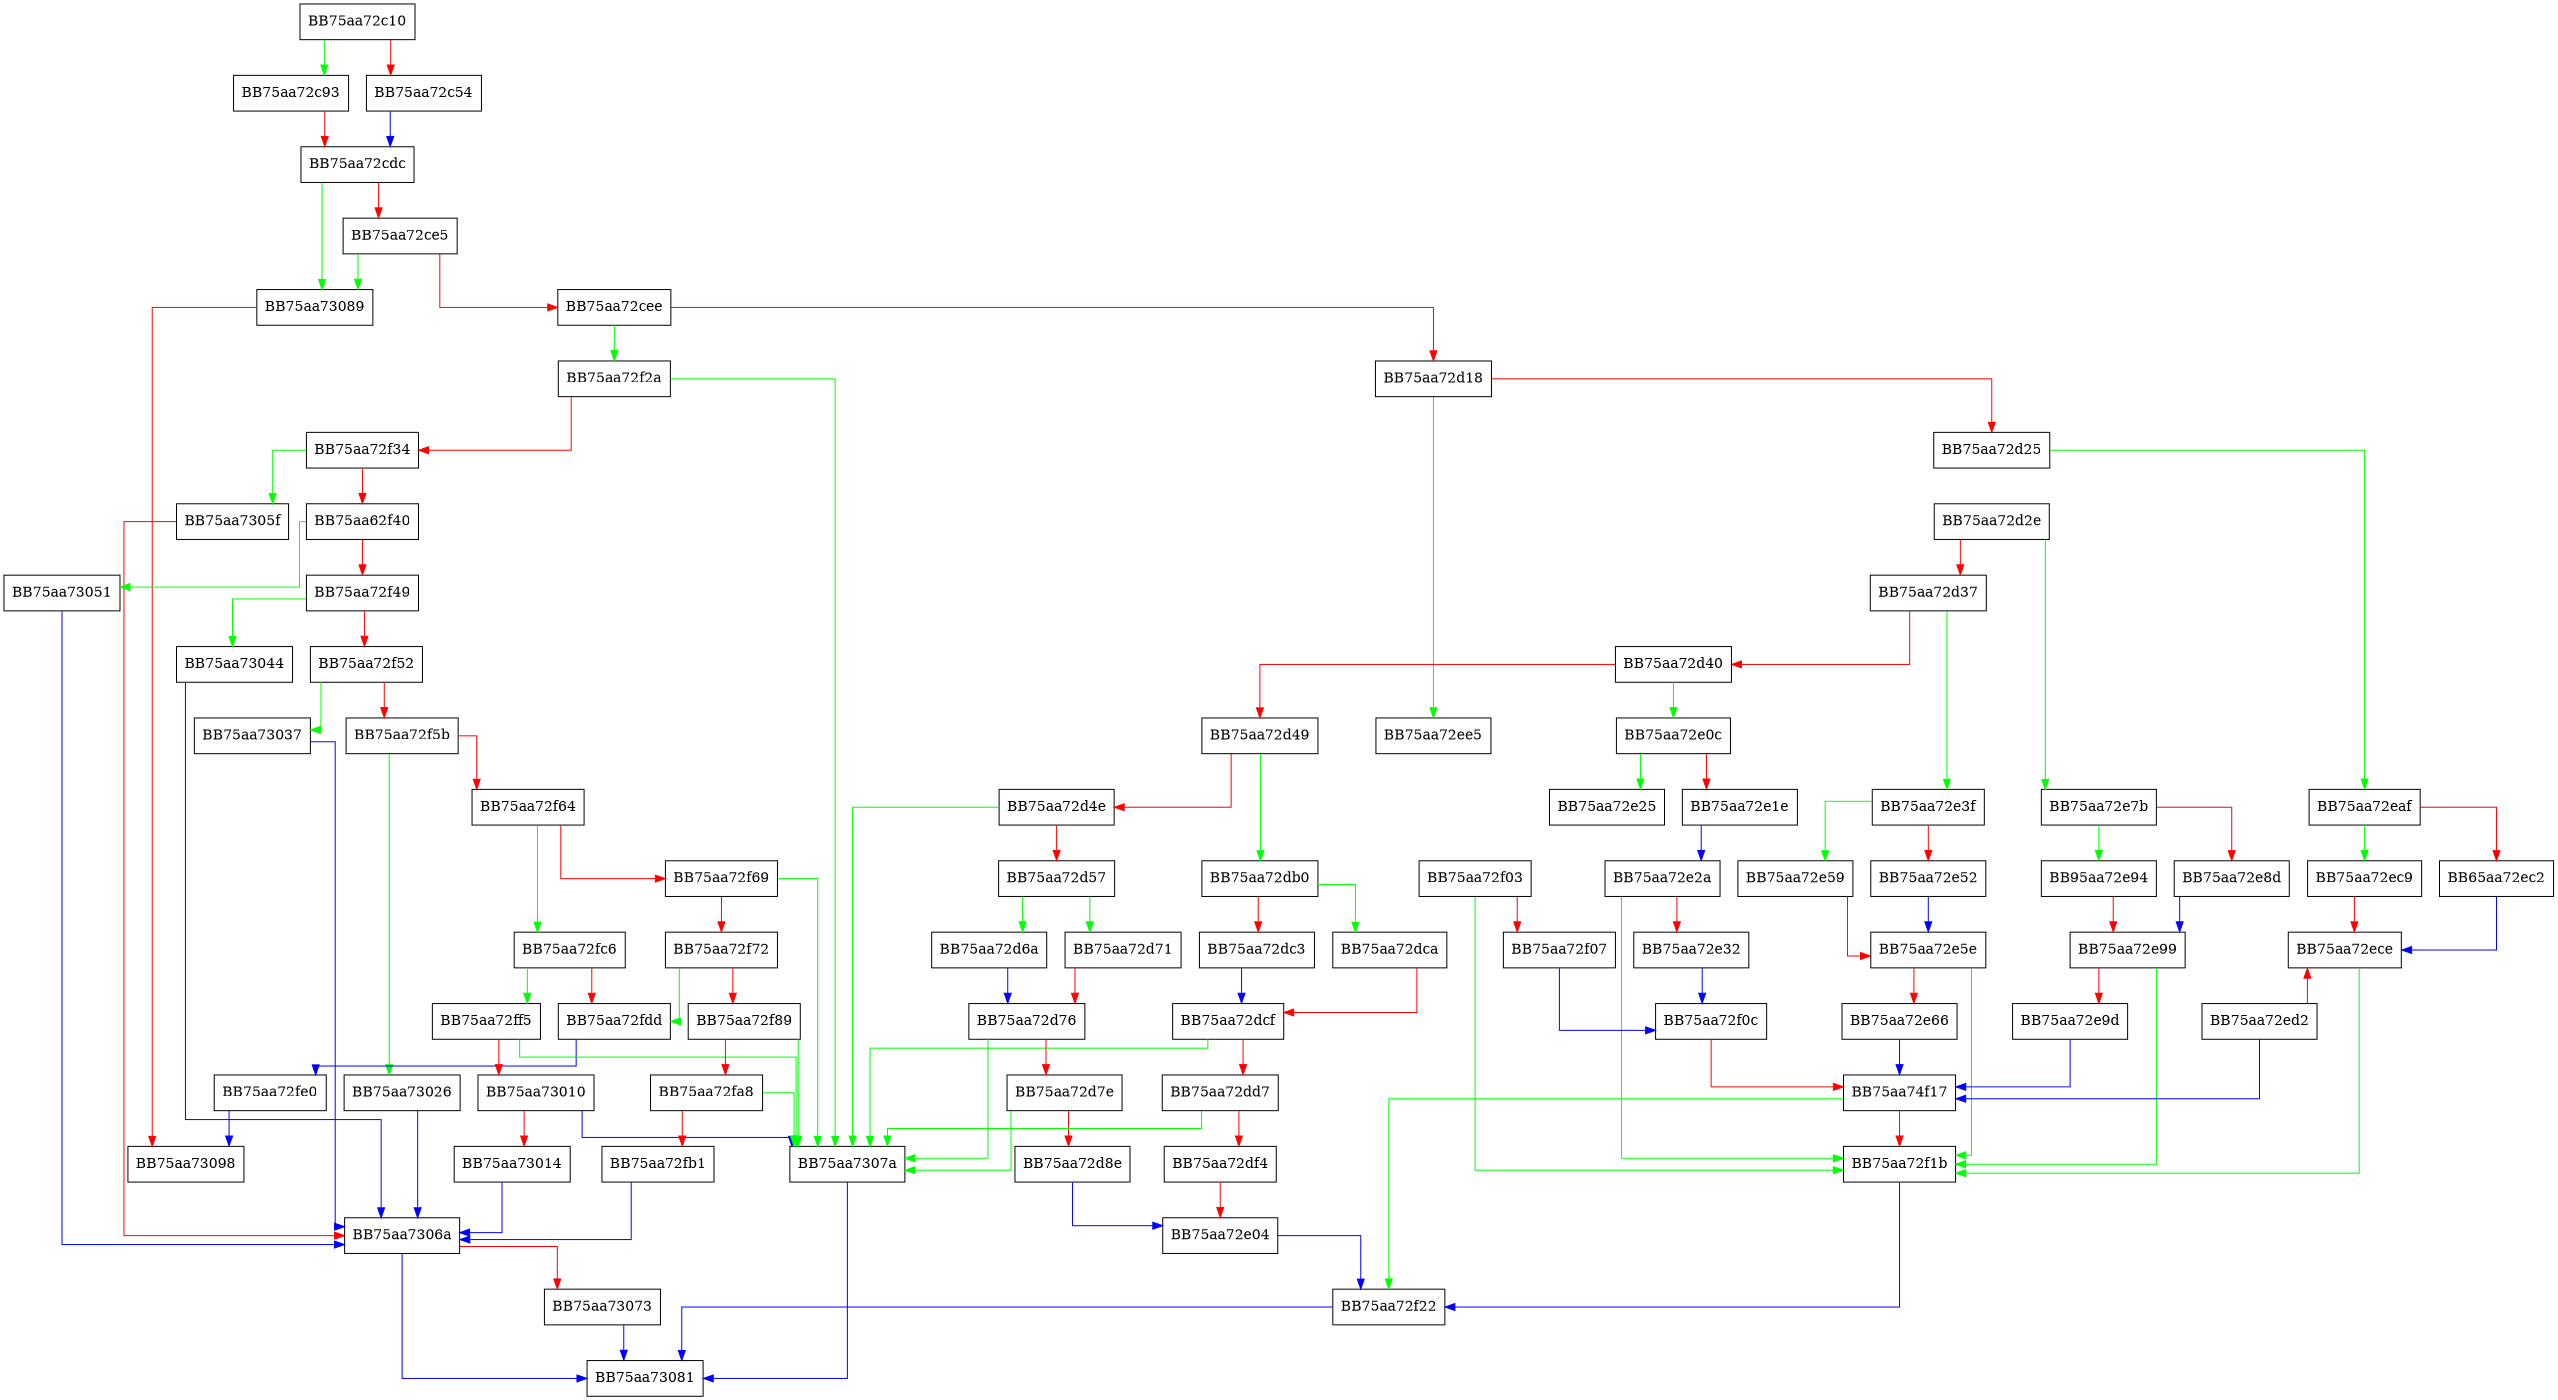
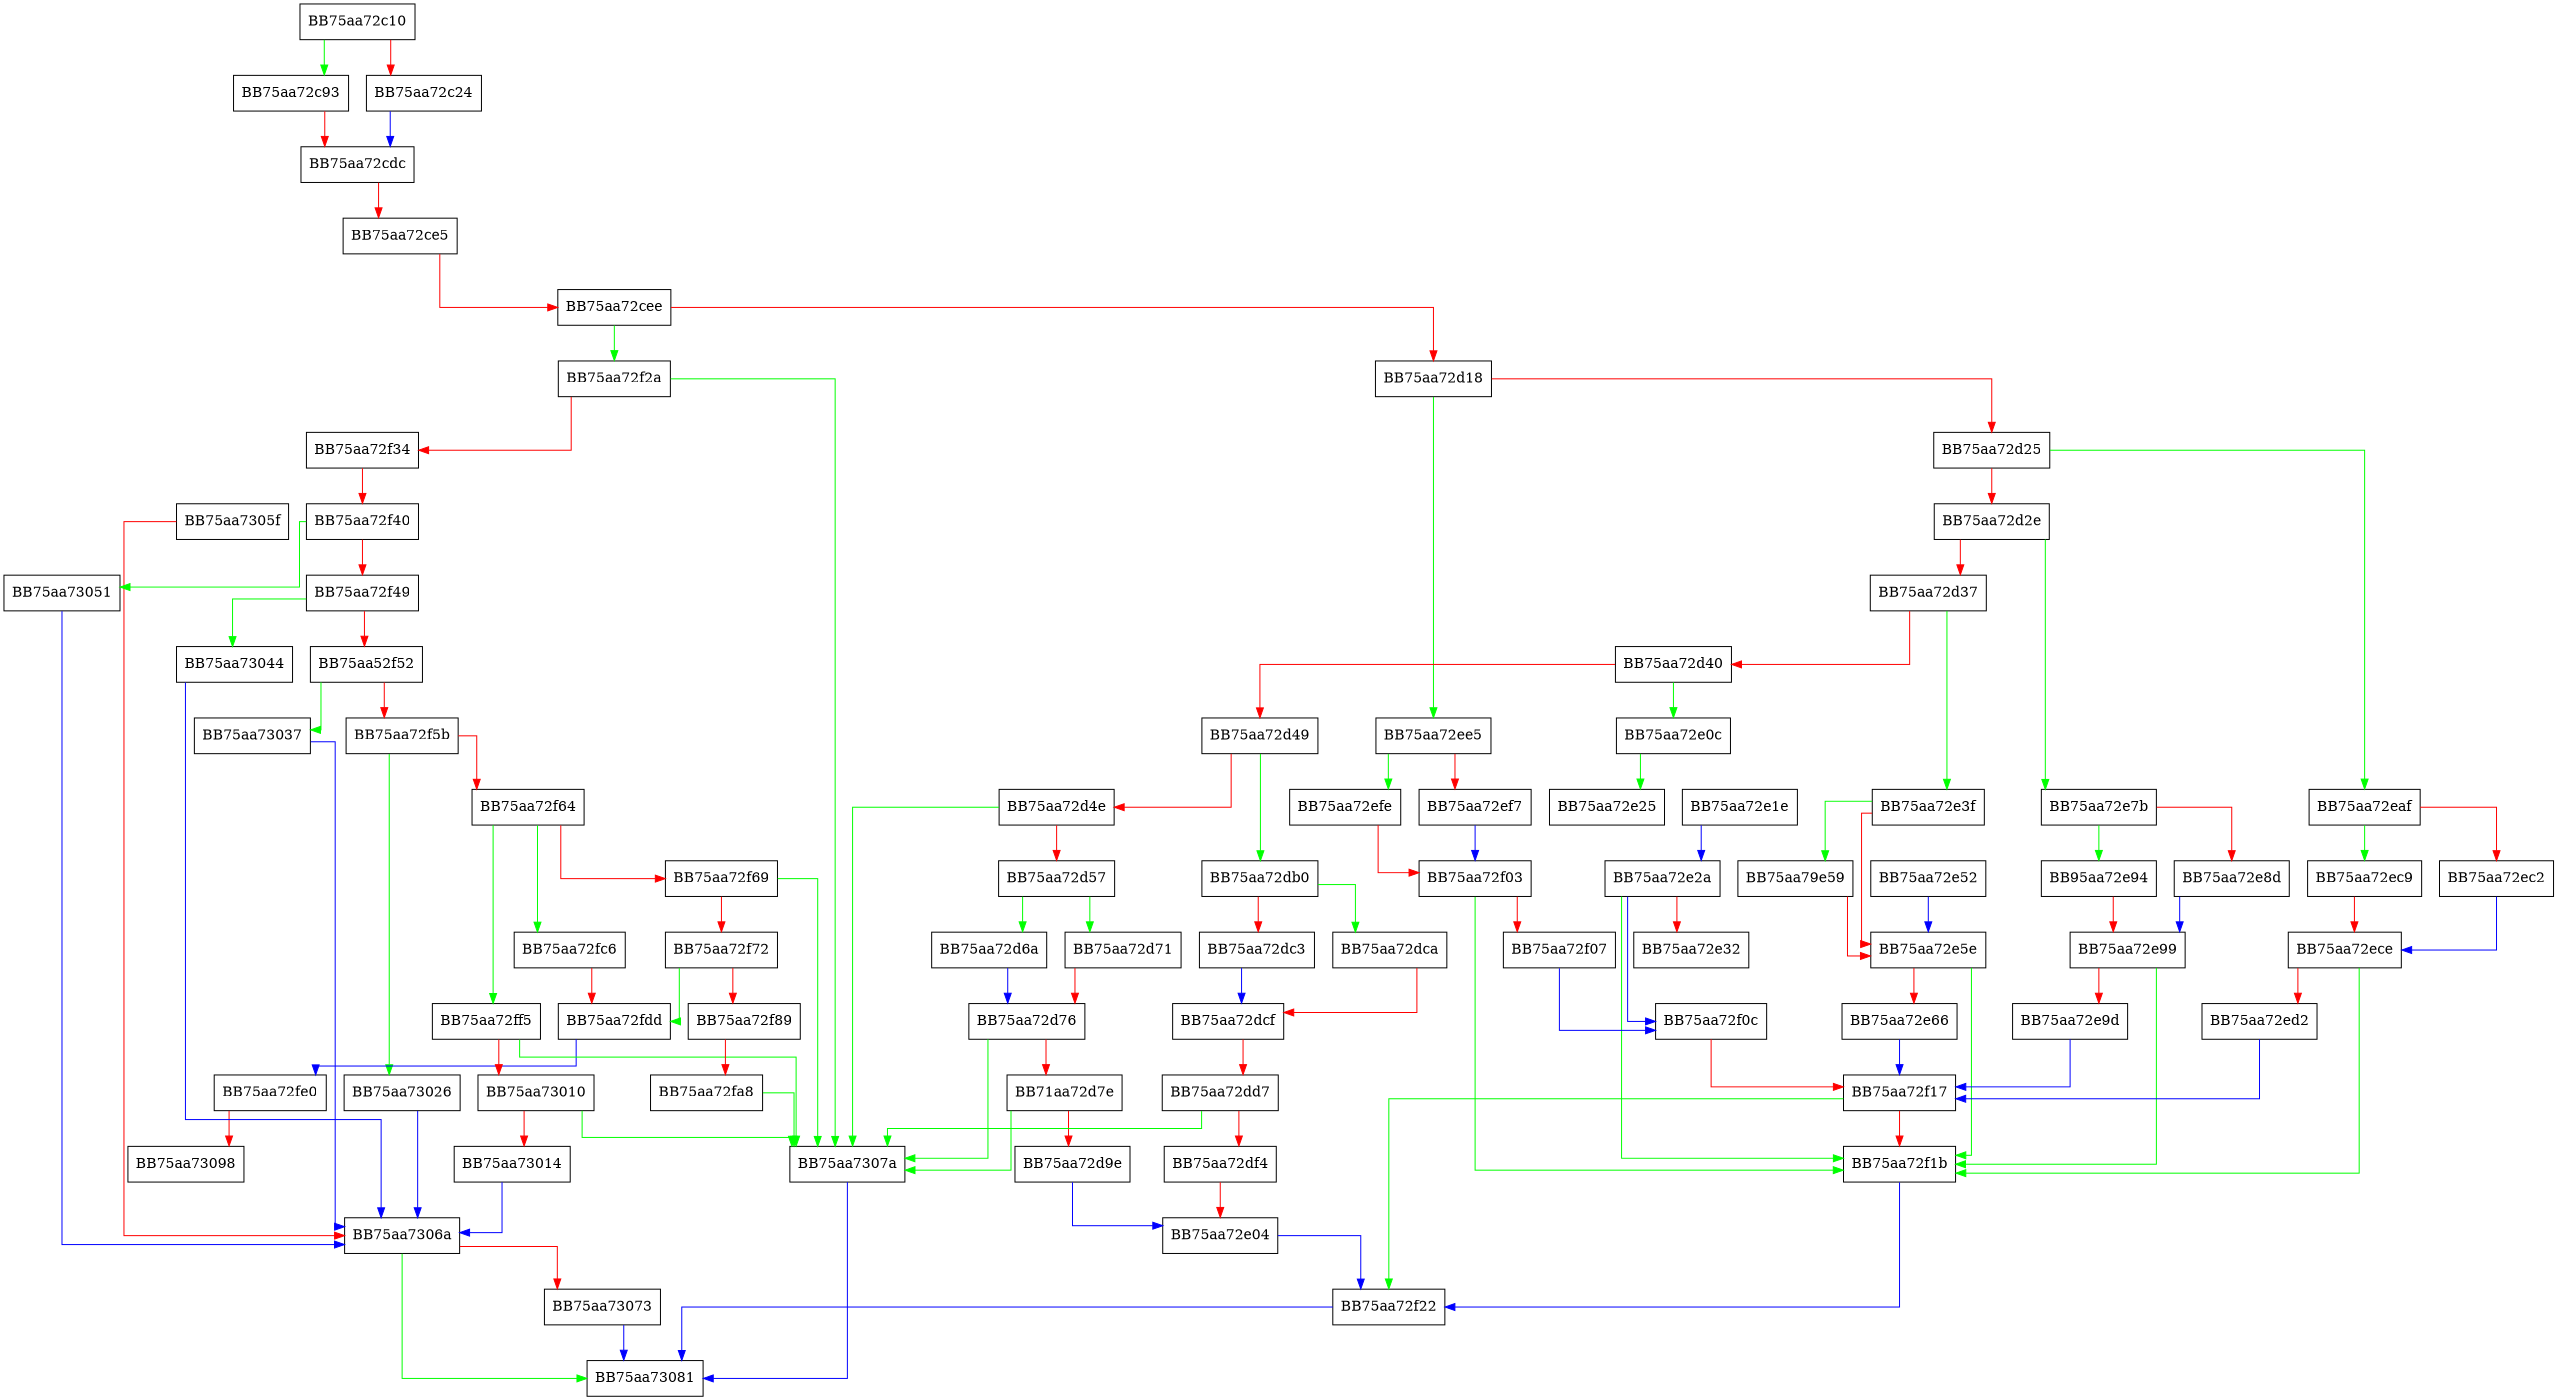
node "BB75aa72c54": label "BB75aa72c54" -> "BB75aa72c24"
node "BB75aa73089": removed
edge "BB75aa72f34" -> "BB75aa7305f": removed
edge "BB75aa72d25" -> "BB75aa72d2e": added
node "BB75aa62f40": label "BB75aa62f40" -> "BB75aa72f40"
node "BB75aa72f52": label "BB75aa72f52" -> "BB75aa52f52"
edge "BB75aa72e0c" -> "BB75aa72e1e": removed
node "BB75aa72efe": added
node "BB75aa72ef7": added
edge "BB75aa72e3f" -> "BB75aa72e52": now "BB75aa72e3f" -> "BB75aa72e5e"
node "BB75aa72e59": label "BB75aa72e59" -> "BB75aa79e59"
node "BB65aa72ec2": label "BB65aa72ec2" -> "BB75aa72ec2"
edge "BB75aa72fc6" -> "BB75aa72ff5": now "BB75aa72f64" -> "BB75aa72ff5"
edge "BB75aa72e32" -> "BB75aa72f0c": now "BB75aa72e2a" -> "BB75aa72f0c"
edge "BB75aa72ed2" -> "BB75aa72ece": reversed
edge "BB75aa72dcf" -> "BB75aa7307a": removed
edge "BB75aa72f89" -> "BB75aa7307a": removed
node "BB75aa72d7e": label "BB75aa72d7e" -> "BB71aa72d7e"
node "BB75aa74f17": label "BB75aa74f17" -> "BB75aa72f17"
edge "BB75aa72fe0" -> "BB75aa73098": color blue -> red
edge "BB75aa73010" -> "BB75aa7307a": color blue -> green
node "BB75aa72fb1": removed
node "BB75aa72d8e": label "BB75aa72d8e" -> "BB75aa72d9e"
edge "BB75aa7306a" -> "BB75aa73081": color blue -> green
